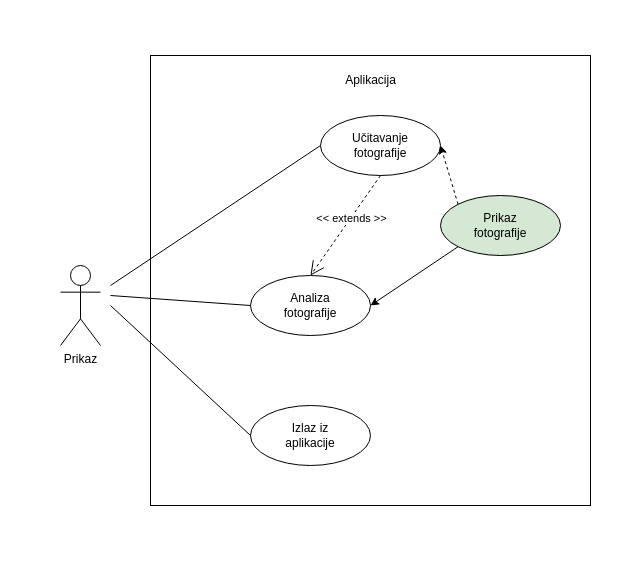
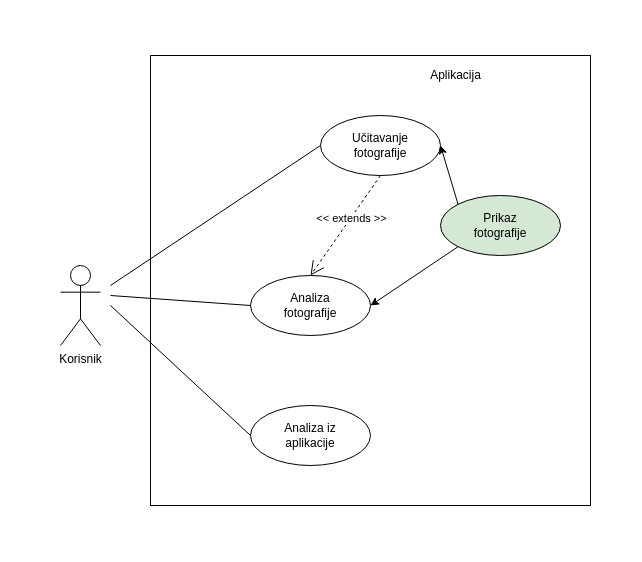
node "Aplikacija": moved (371, 81) -> (456, 76)
edge "Prikaz fotografije" -> "Učitavanje fotografije": style dashed -> solid
node "Prikaz": label "Prikaz" -> "Korisnik"
node "Izlaz iz aplikacije": label "Izlaz iz aplikacije" -> "Analiza iz aplikacije"
